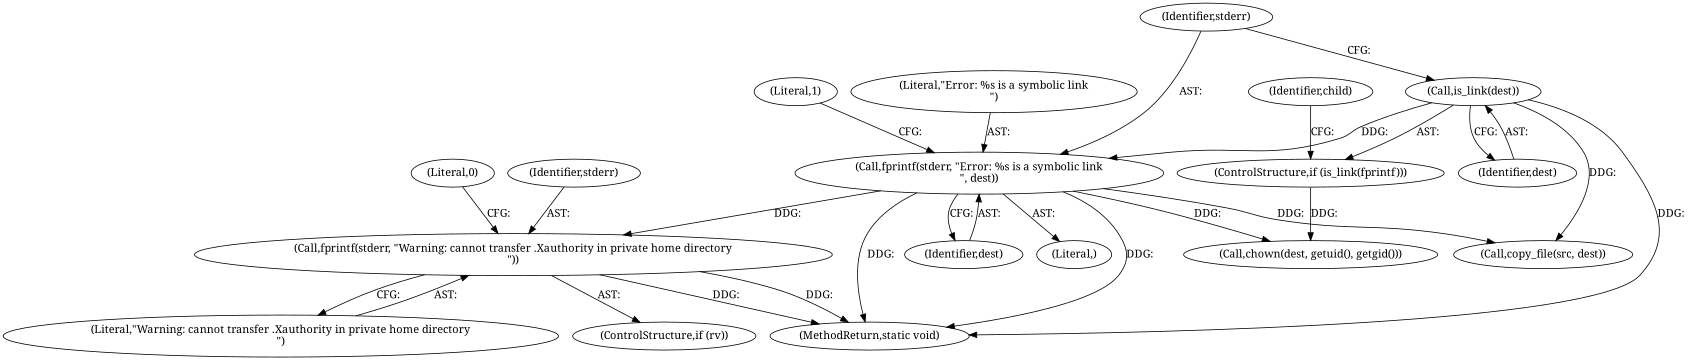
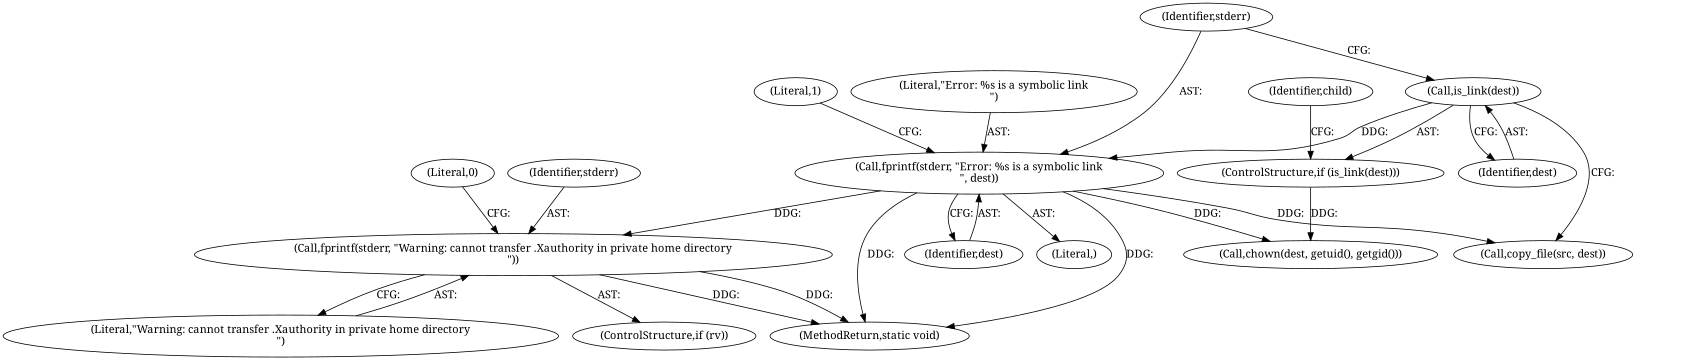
node "(ControlStructure,if (is_link(fprintf)))": label "(ControlStructure,if (is_link(fprintf)))" -> "(ControlStructure,if (is_link(dest)))"
edge "(Call,is_link(dest))" -> "(Call,copy_file(src, dest))": label "DDG: " -> "CFG: "
edge "(Call,is_link(dest))" -> "(MethodReturn,static void)": removed, label "DDG:"
